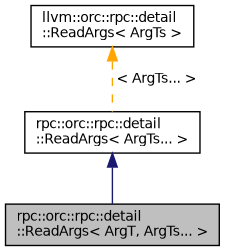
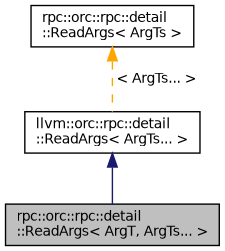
node "llvm::orc::rpc::detail ::ReadArgs< ArgTs >": label "llvm::orc::rpc::detail ::ReadArgs< ArgTs >" -> "rpc::orc::rpc::detail ::ReadArgs< ArgTs >"
node "rpc::orc::rpc::detail ::ReadArgs< ArgTs... >": label "rpc::orc::rpc::detail ::ReadArgs< ArgTs... >" -> "llvm::orc::rpc::detail ::ReadArgs< ArgTs... >"
